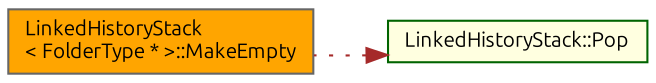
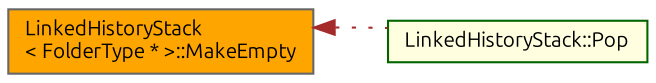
edge "LinkedHistoryStack < FolderType * >::MakeEmpty" -> "LinkedHistoryStack::Pop": reversed
